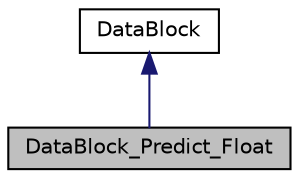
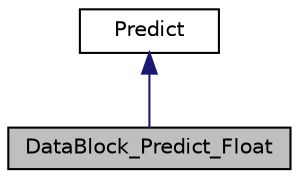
node "DataBlock": label "DataBlock" -> "Predict"
